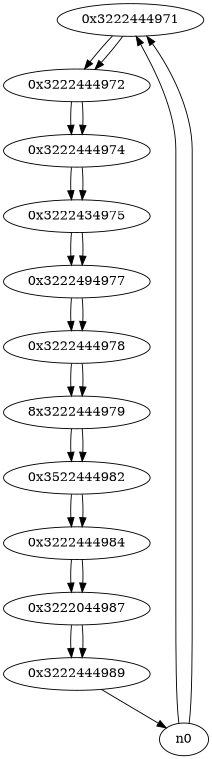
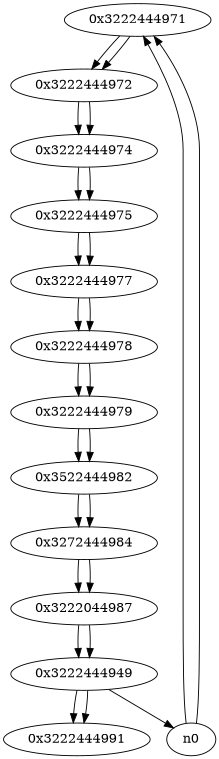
node "0x3222434975": label "0x3222434975" -> "0x3222444975"
node "0x3222494977": label "0x3222494977" -> "0x3222444977"
node "8x3222444979": label "8x3222444979" -> "0x3222444979"
node "0x3222444984": label "0x3222444984" -> "0x3272444984"
node "0x3222444989": label "0x3222444989" -> "0x3222444949"
node "0x3222444991": added
